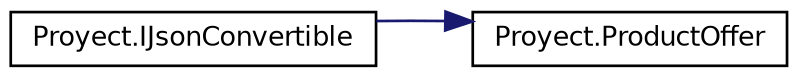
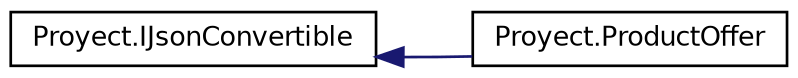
edge "Proyect.IJsonConvertible" -> "Proyect.ProductOffer": reversed
